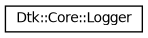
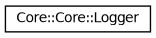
node "Dtk::Core::Logger": label "Dtk::Core::Logger" -> "Core::Core::Logger"
